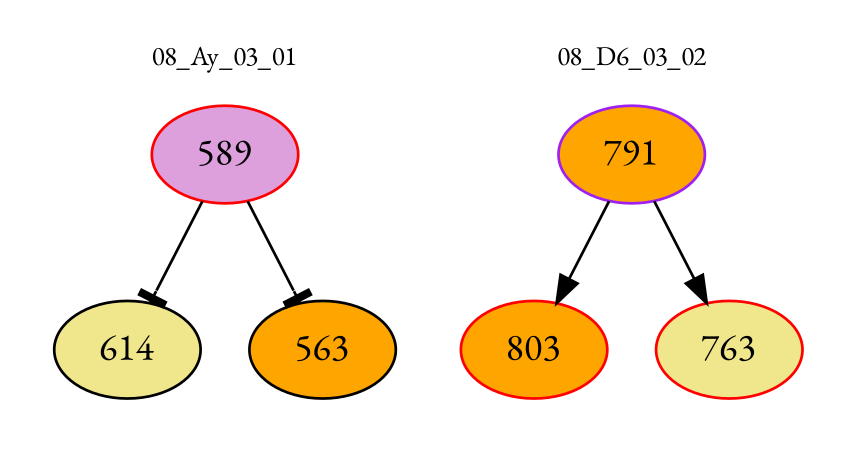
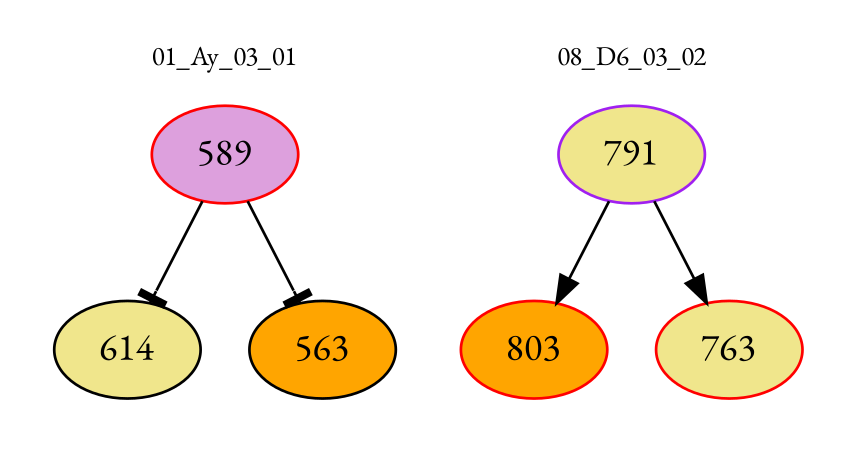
cluster "08_Ay_03_01": label "08_Ay_03_01" -> "01_Ay_03_01"
node "791": fillcolor orange -> khaki
